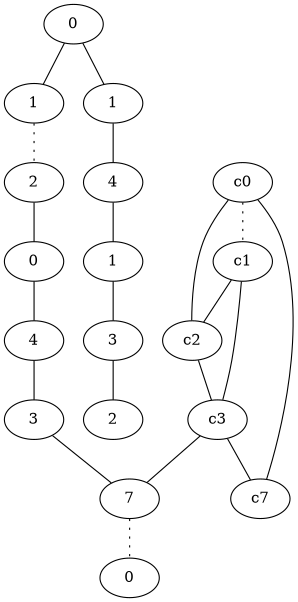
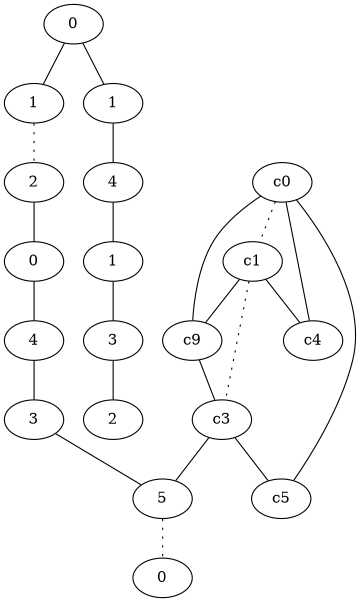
node "c2": label "c2" -> "c9"
edge "c1" -- "c3": style solid -> dotted
node "c4": added
node "7": label "7" -> "5"
node "c7": label "c7" -> "c5"
